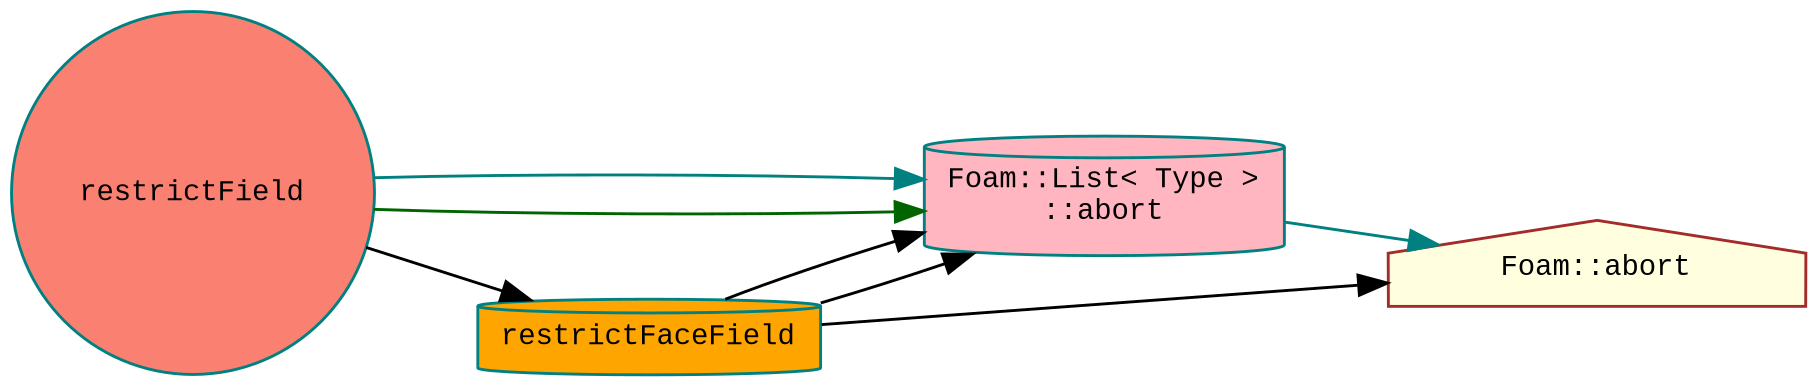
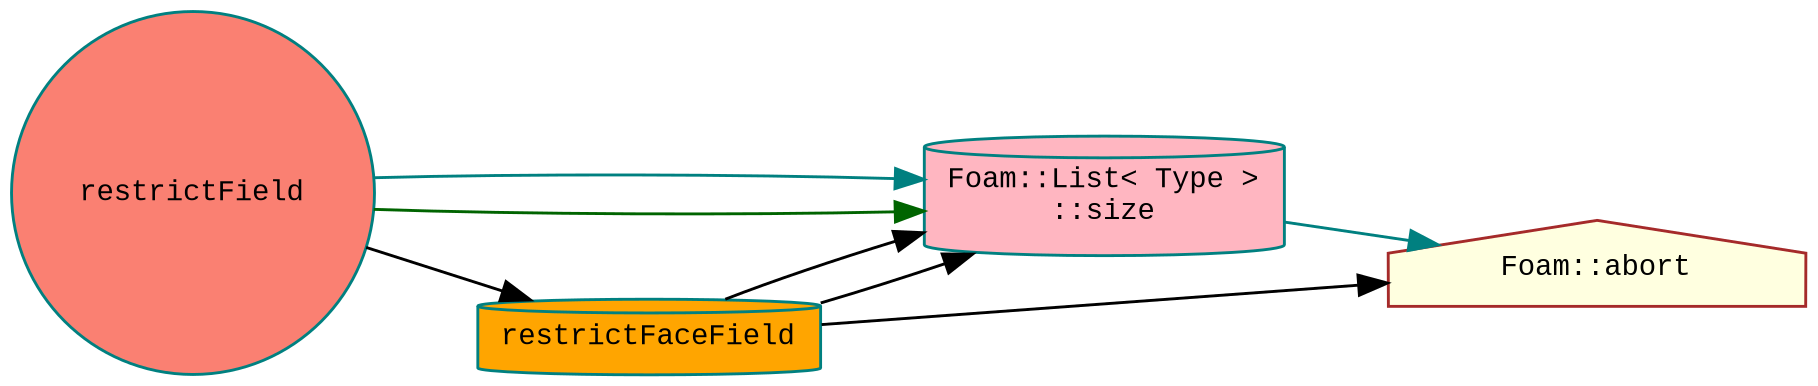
node "Foam::List< Type > ::abort": label "Foam::List< Type > ::abort" -> "Foam::List< Type > ::size"
